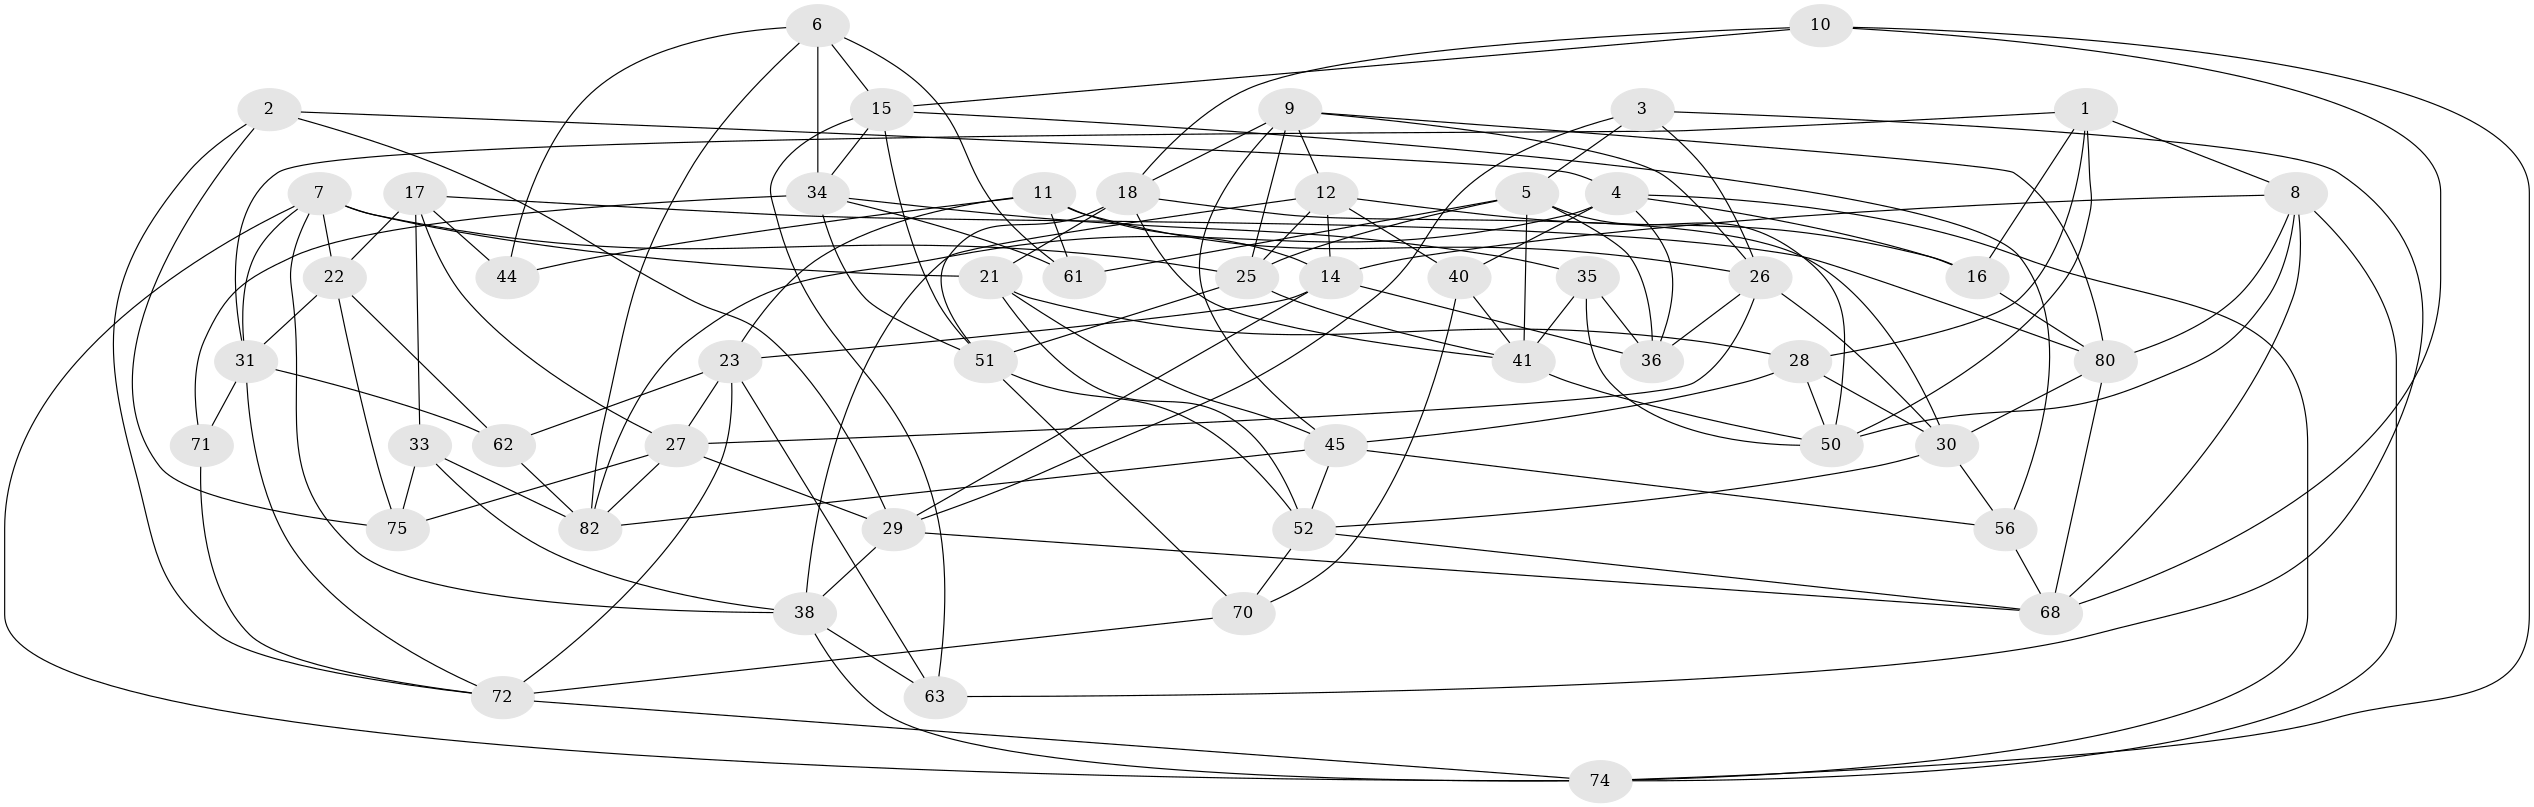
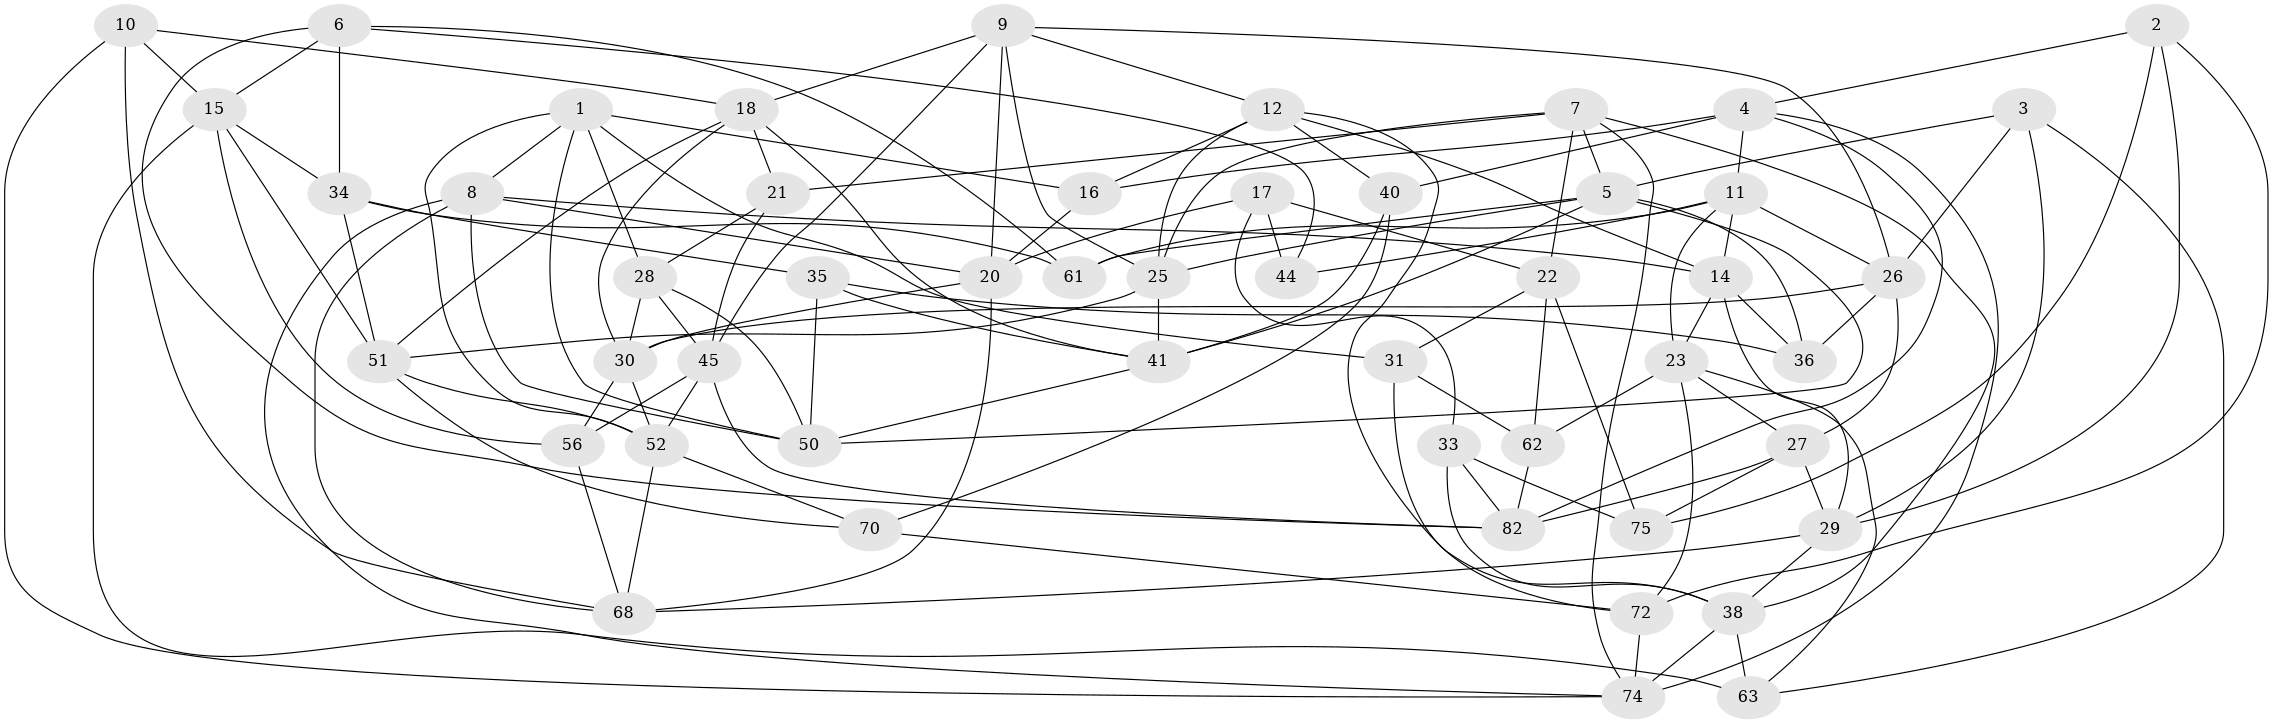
edge "7" -- "31": now "7" -- "5"
edge "4" -- "36": now "4" -- "11"
edge "17" -- "27": removed
node "80": label "80" -> "20"
edge "21" -- "52": now "1" -- "52"
node "71": removed
